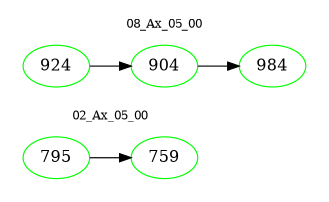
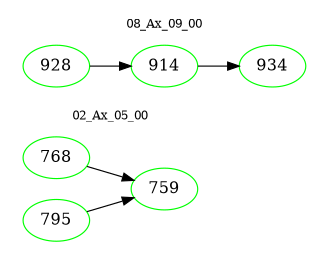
cluster "08_Ax_05_00": label "08_Ax_05_00" -> "08_Ax_09_00"
node "924": label "924" -> "928"
node "904": label "904" -> "914"
node "984": label "984" -> "934"
node "768": added
